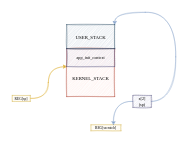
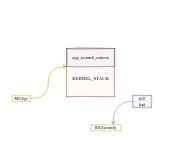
edge "x[2] (sp)" -> "USER_STACK": removed
node "USER_STACK": removed
node "app_init_context": label "app_init_context" -> "app_sscratch_context"
